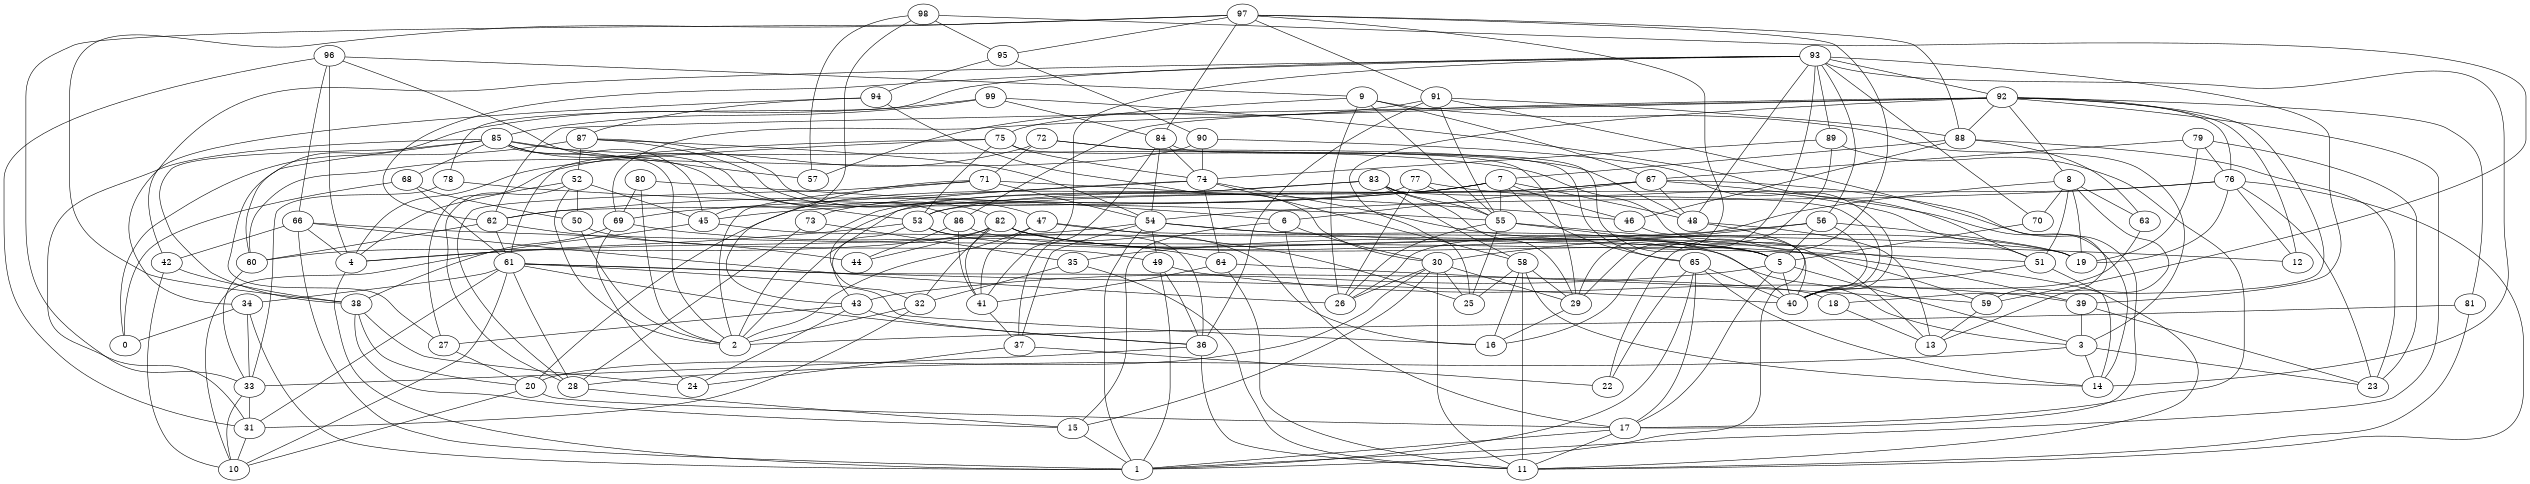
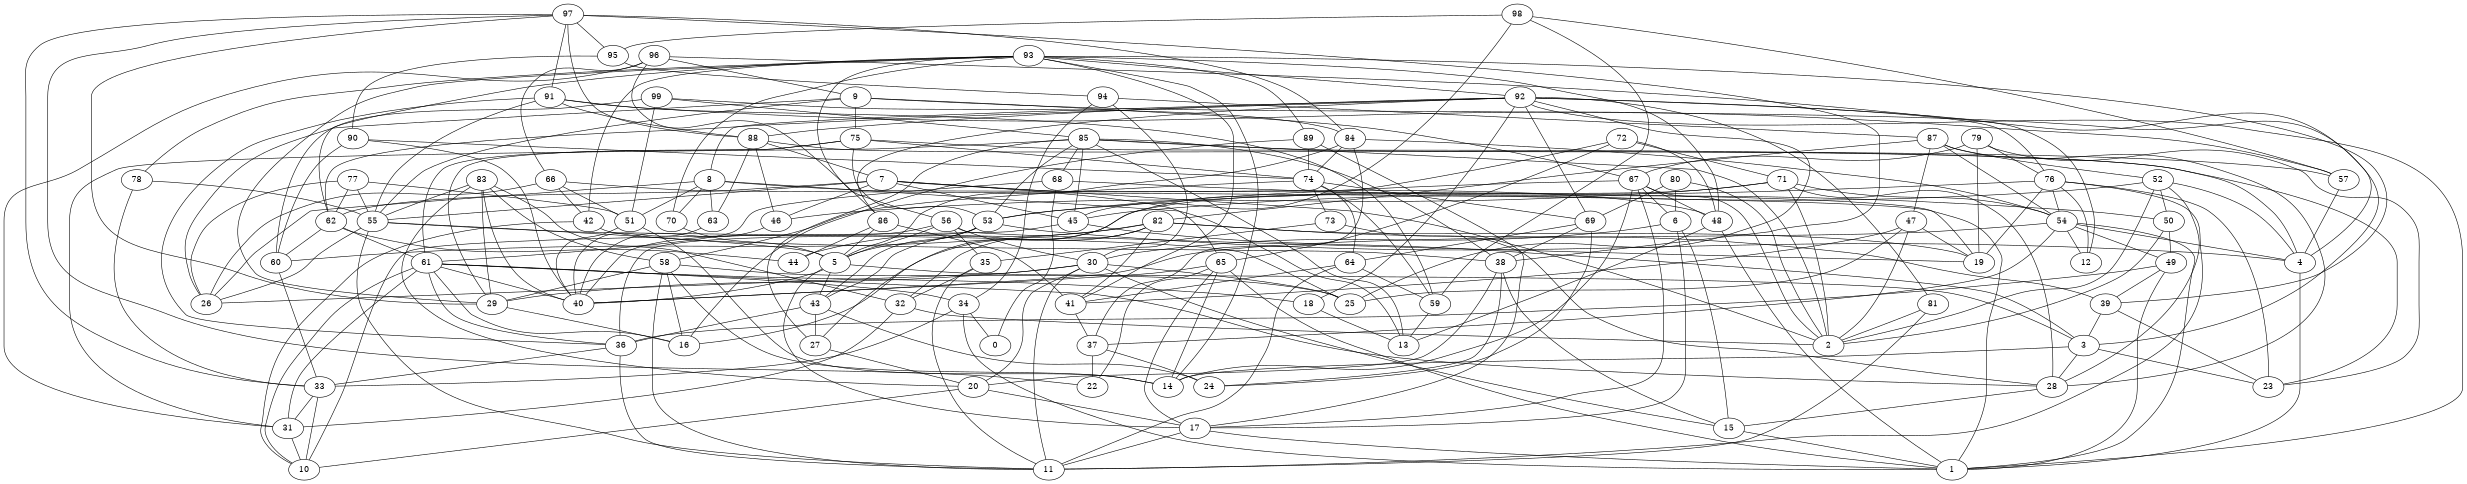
edge "87" -- "0": now "87" -- "28"
edge "66" -- "4": now "57" -- "4"
